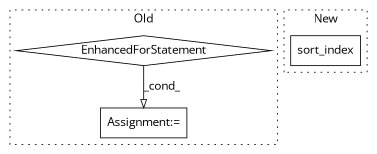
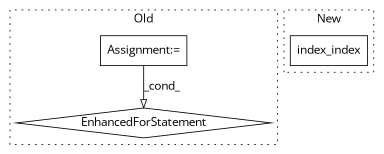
node "sort_index": label "sort_index" -> "index_index"
edge "EnhancedForStatement" -> "Assignment:=": reversed
